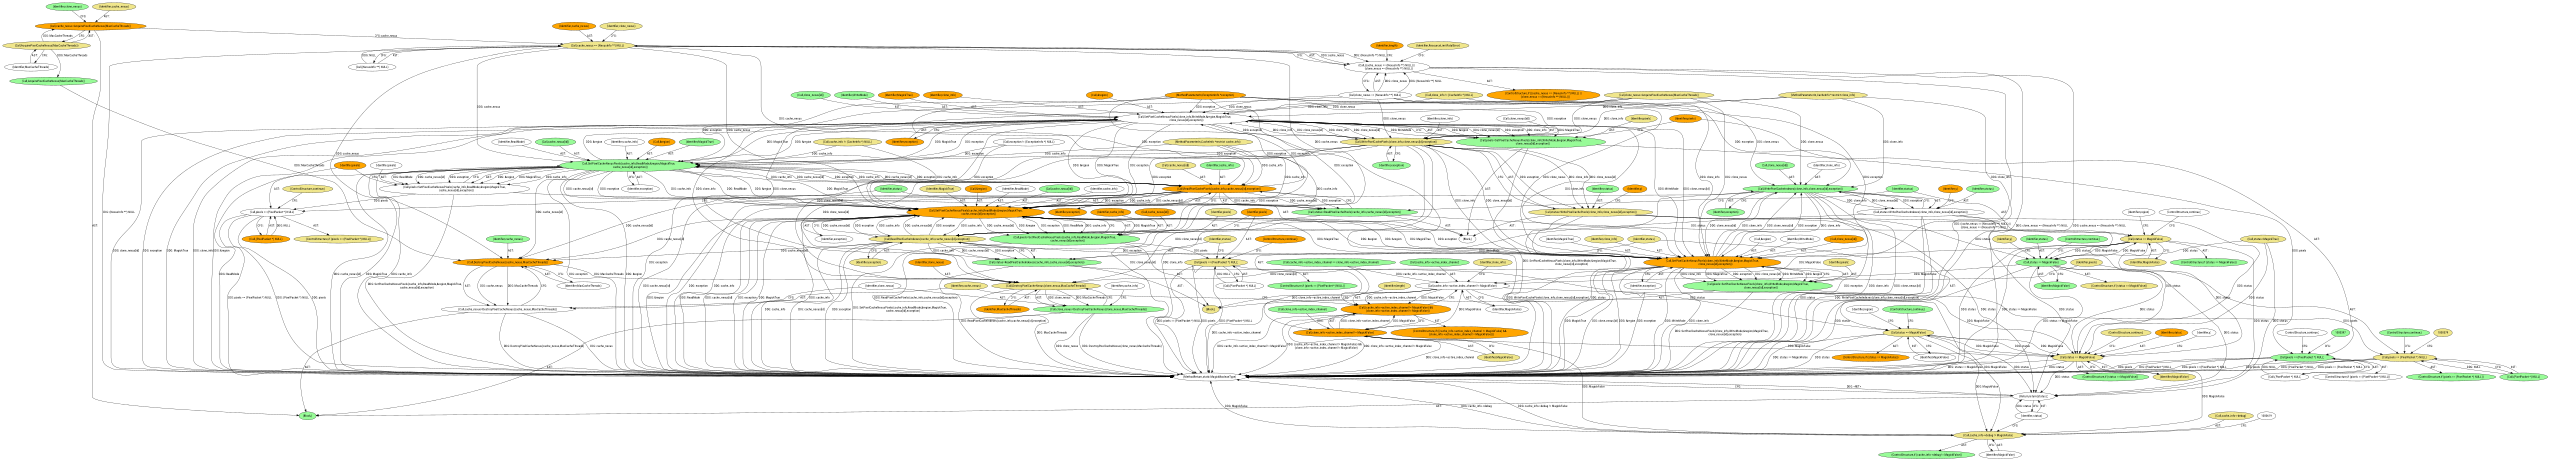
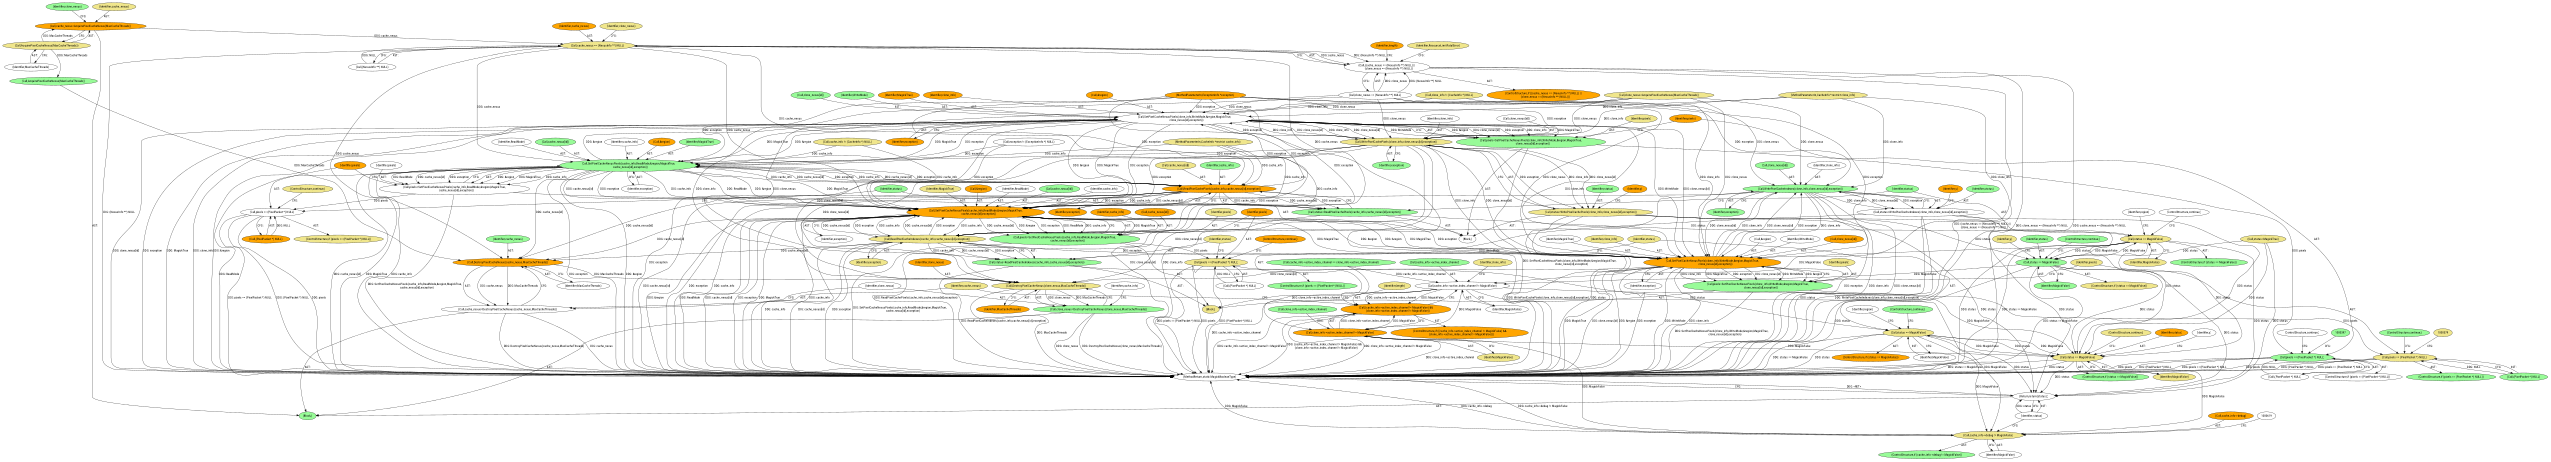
edge "(Call,cache_nexus=AcquirePixelCacheNexus(MaxCacheThreads))" -> "(Call,cache_nexus == (NexusInfo **) NULL)": label "CFG: cache_nexus" -> "DDG: cache_nexus"
node "(Call,cache_info->debug)": fillcolor khaki -> orange
